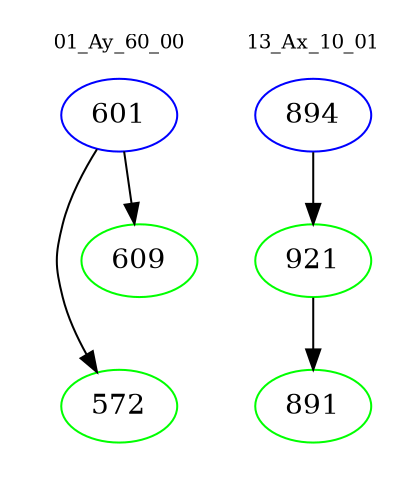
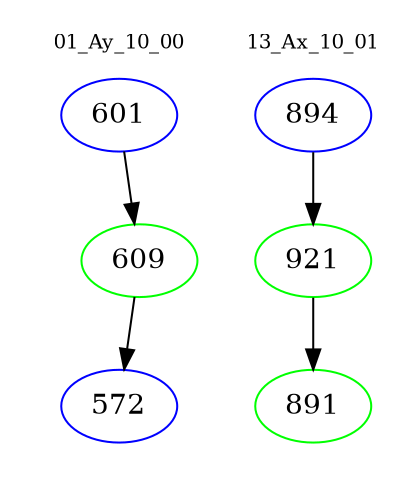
cluster "01_Ay_60_00": label "01_Ay_60_00" -> "01_Ay_10_00"
edge "601" -> "572": now "609" -> "572"
node "572": color green -> blue
